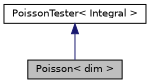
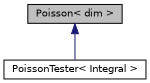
edge "Poisson< dim >" -> "PoissonTester< Integral >": reversed
